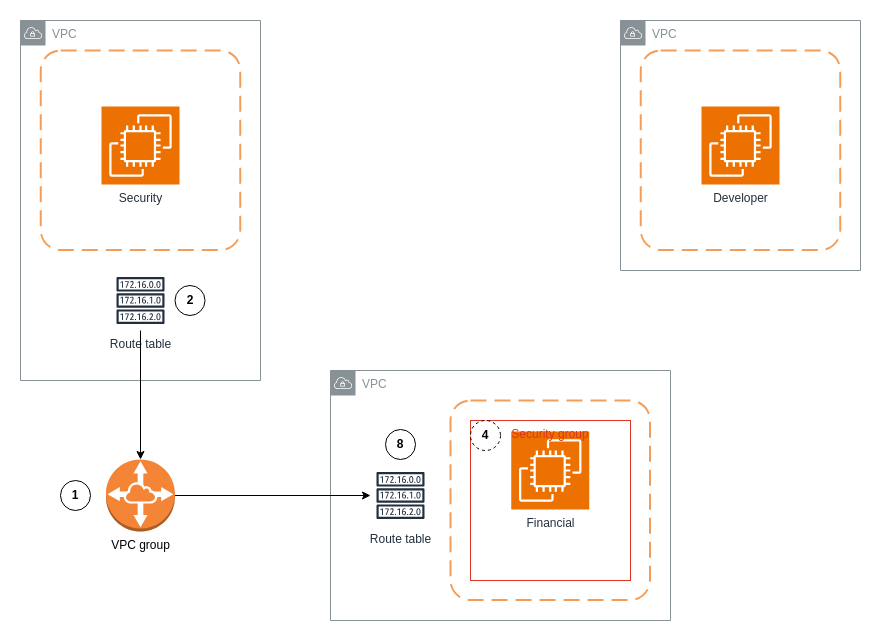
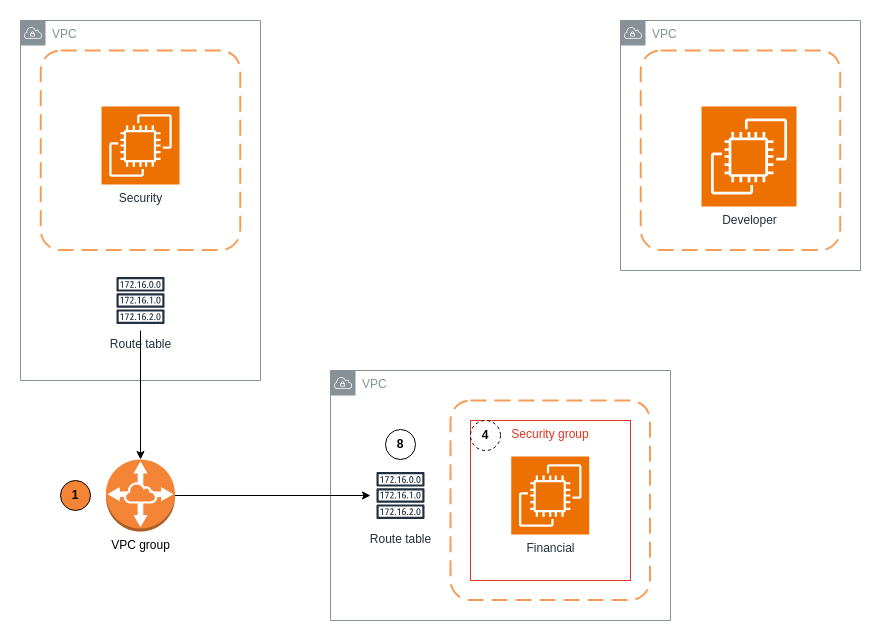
node "Developer": size 78x78 -> 95x100
node "2": removed
node "Financial": moved (550, 471) -> (550, 496)
node "1": fillcolor #ffffff -> #f58536
